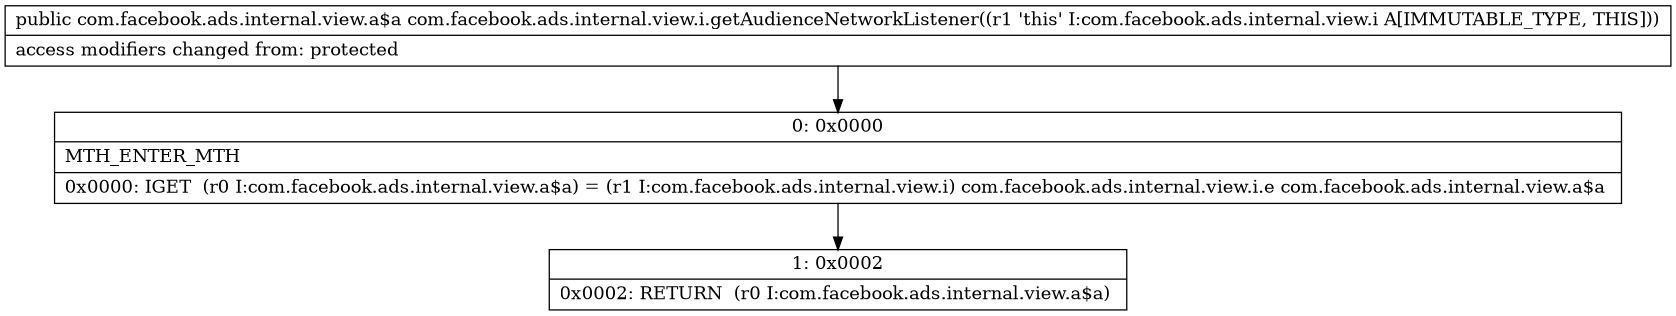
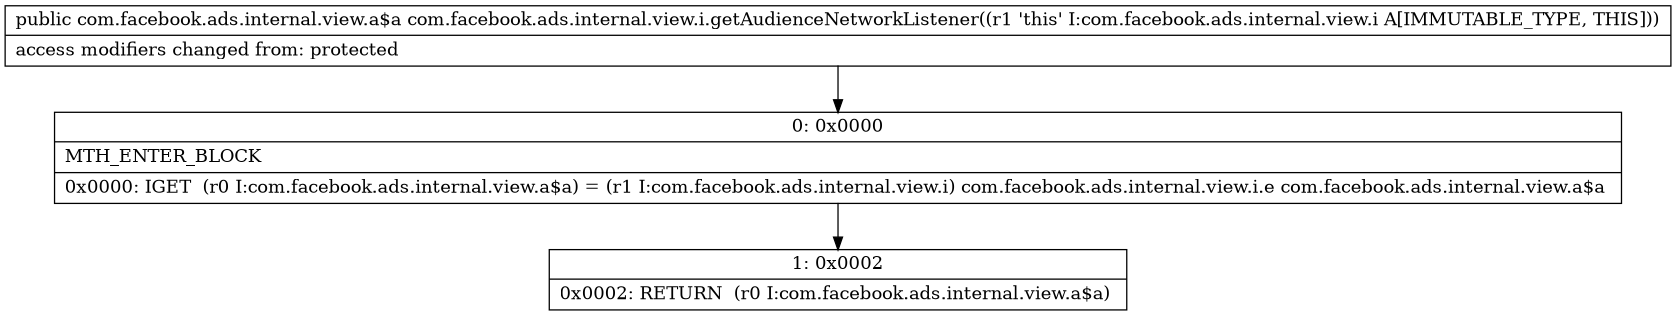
node "0: 0x0000": text "MTH_ENTER_MTH" -> "MTH_ENTER_BLOCK"
